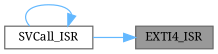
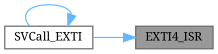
node "SVCall_ISR": label "SVCall_ISR" -> "SVCall_EXTI"
